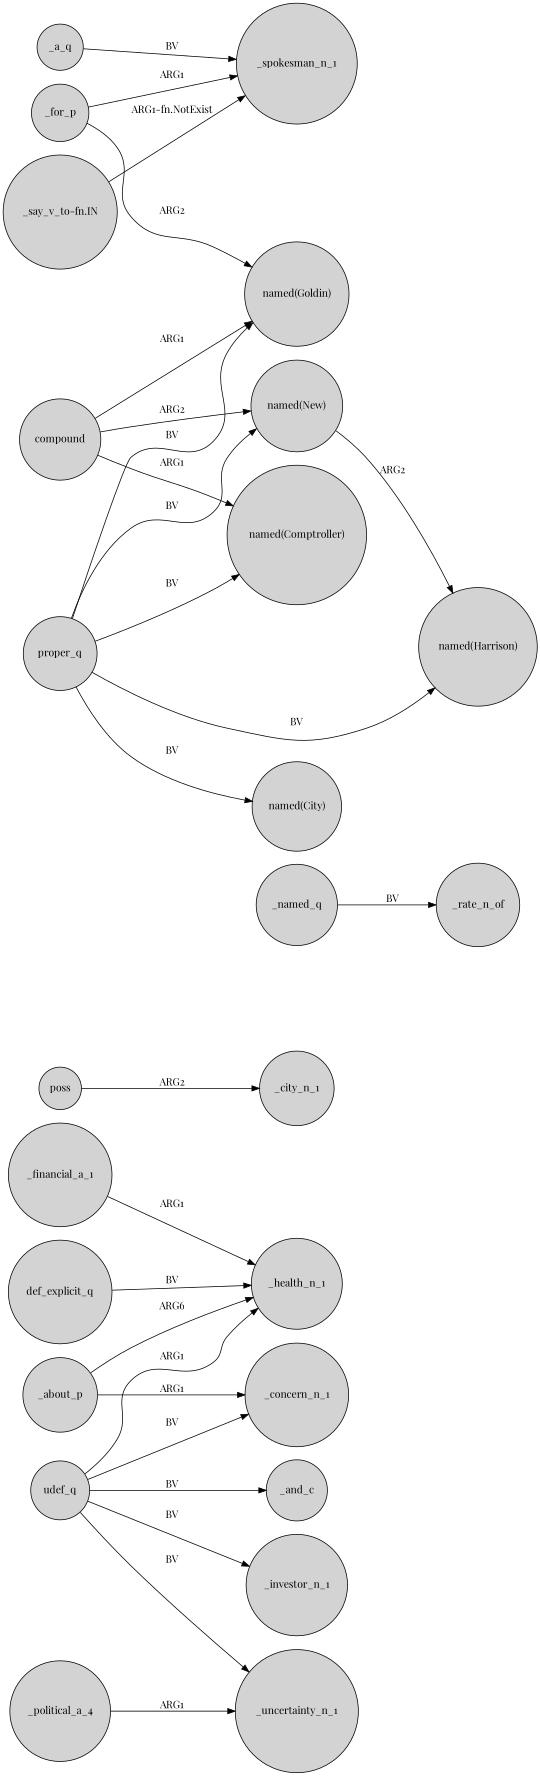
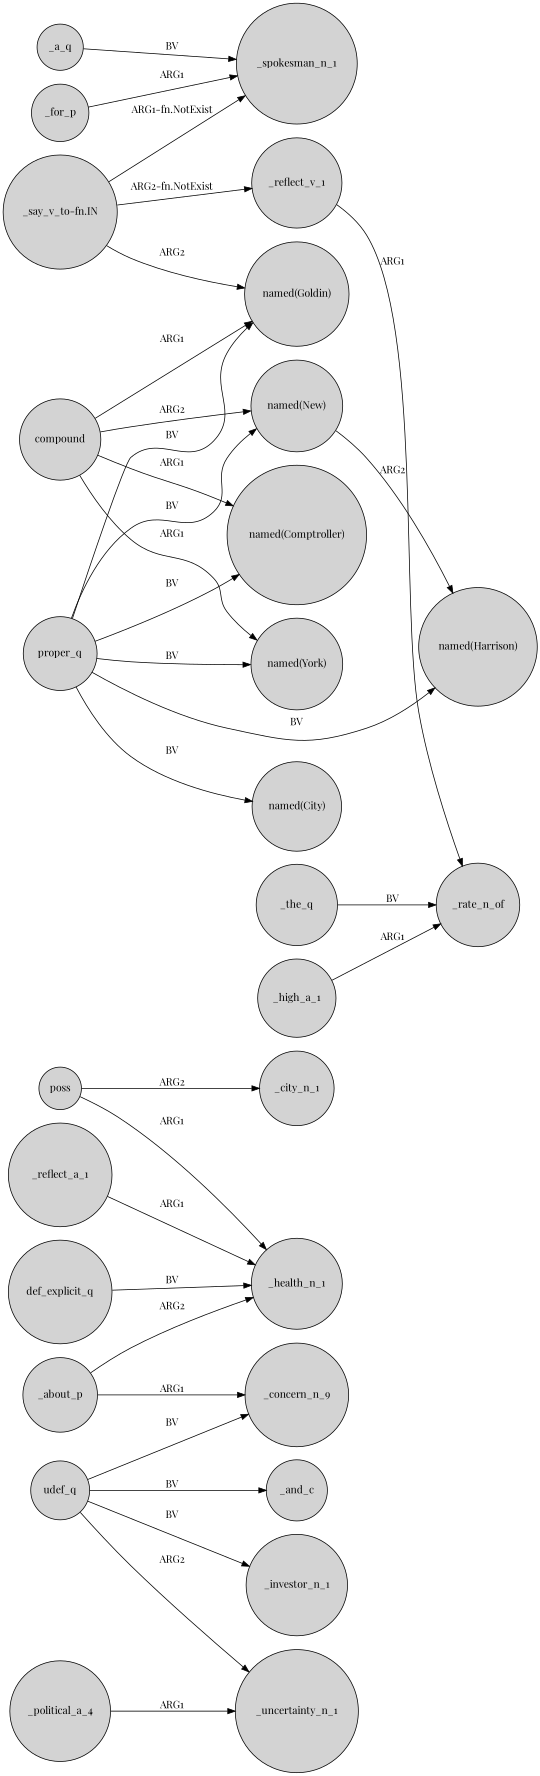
node "_reflect_v_1": added
edge "_for_p" -> "named(Goldin)": now "_say_v_to-fn.IN" -> "named(Goldin)"
node "named(York)": added
node "_named_q": label "_named_q" -> "_the_q"
node "_high_a_1": added
node "_financial_a_1": label "_financial_a_1" -> "_reflect_a_1"
edge "_about_p" -> "_health_n_1": label "ARG6" -> "ARG2"
edge "udef_q" -> "_health_n_1": now "poss" -> "_health_n_1"
node "_concern_n_1": label "_concern_n_1" -> "_concern_n_9"
edge "udef_q" -> "_uncertainty_n_1": label "BV" -> "ARG2"
